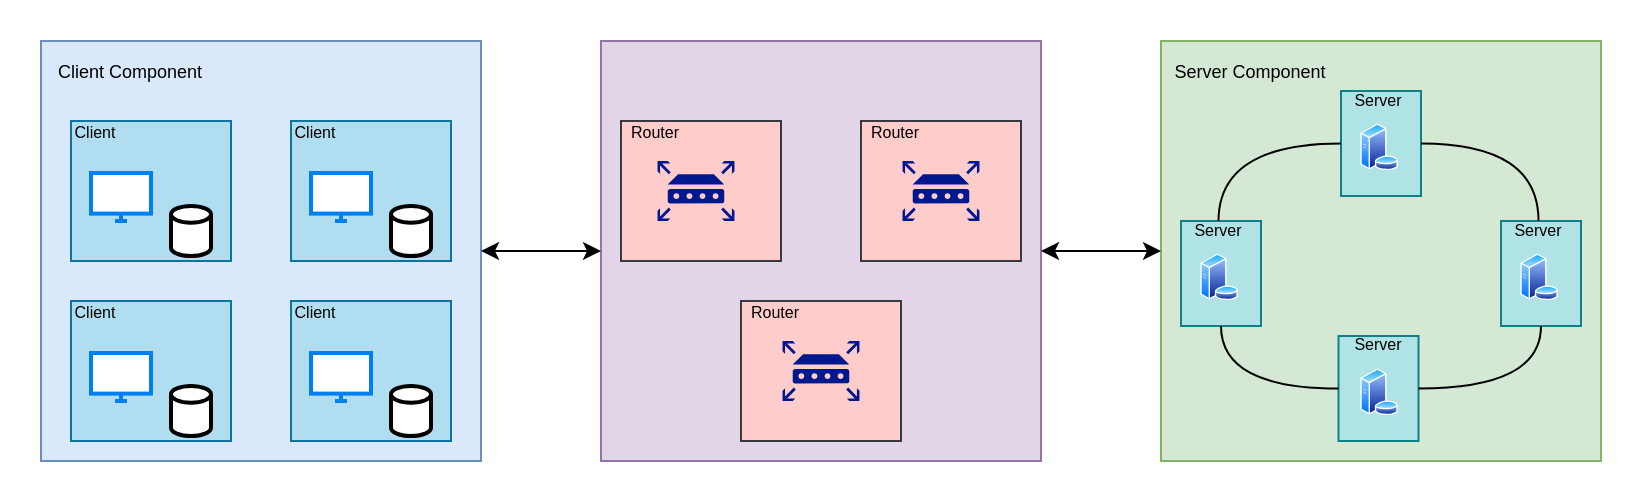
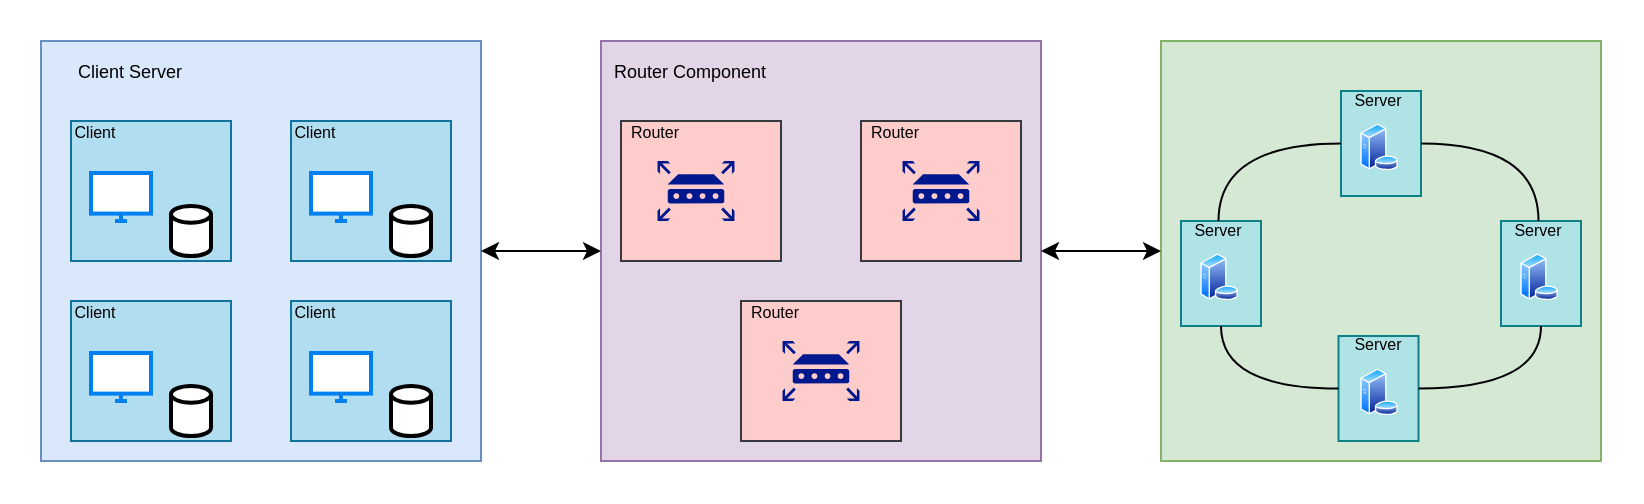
node "Client Component": label "Client Component" -> "Client Server"
node "Router Component": added
node "Server Component": removed
